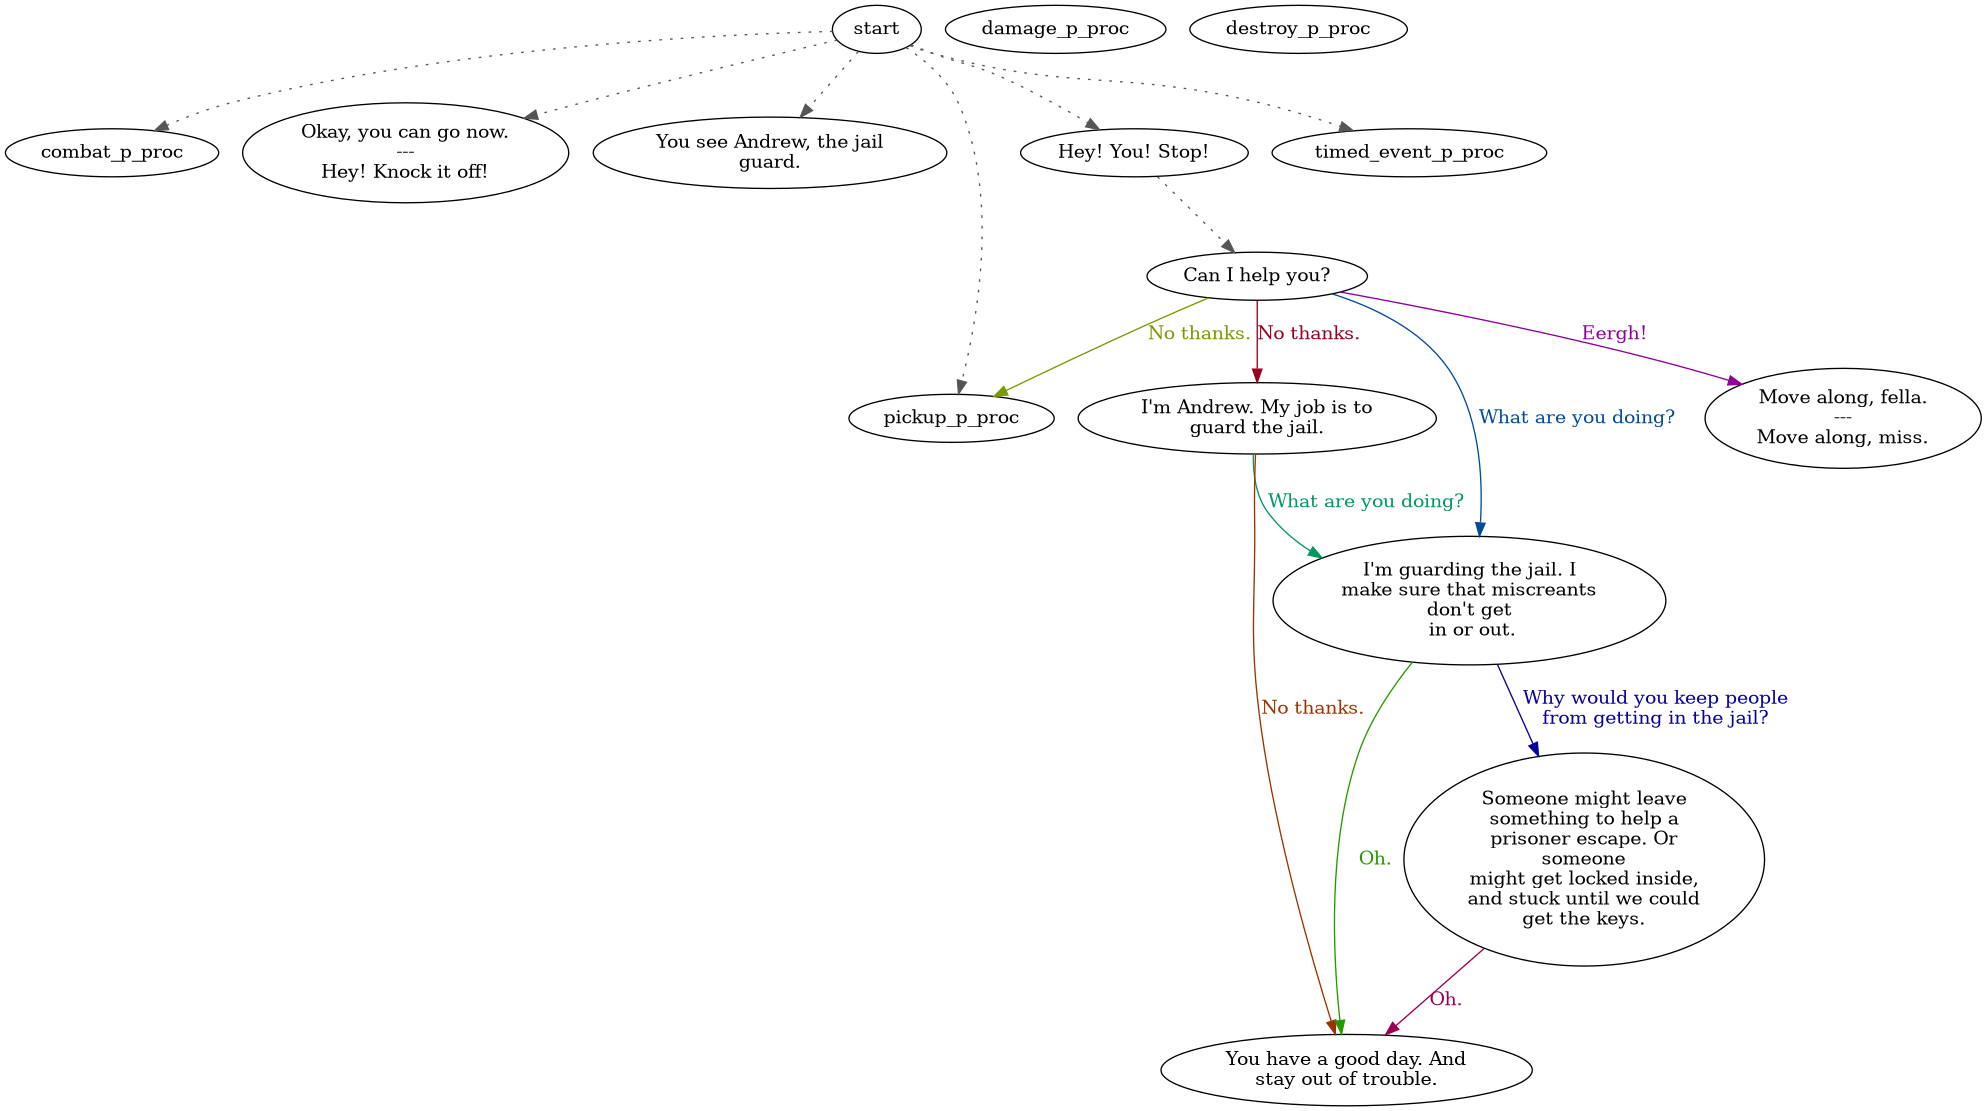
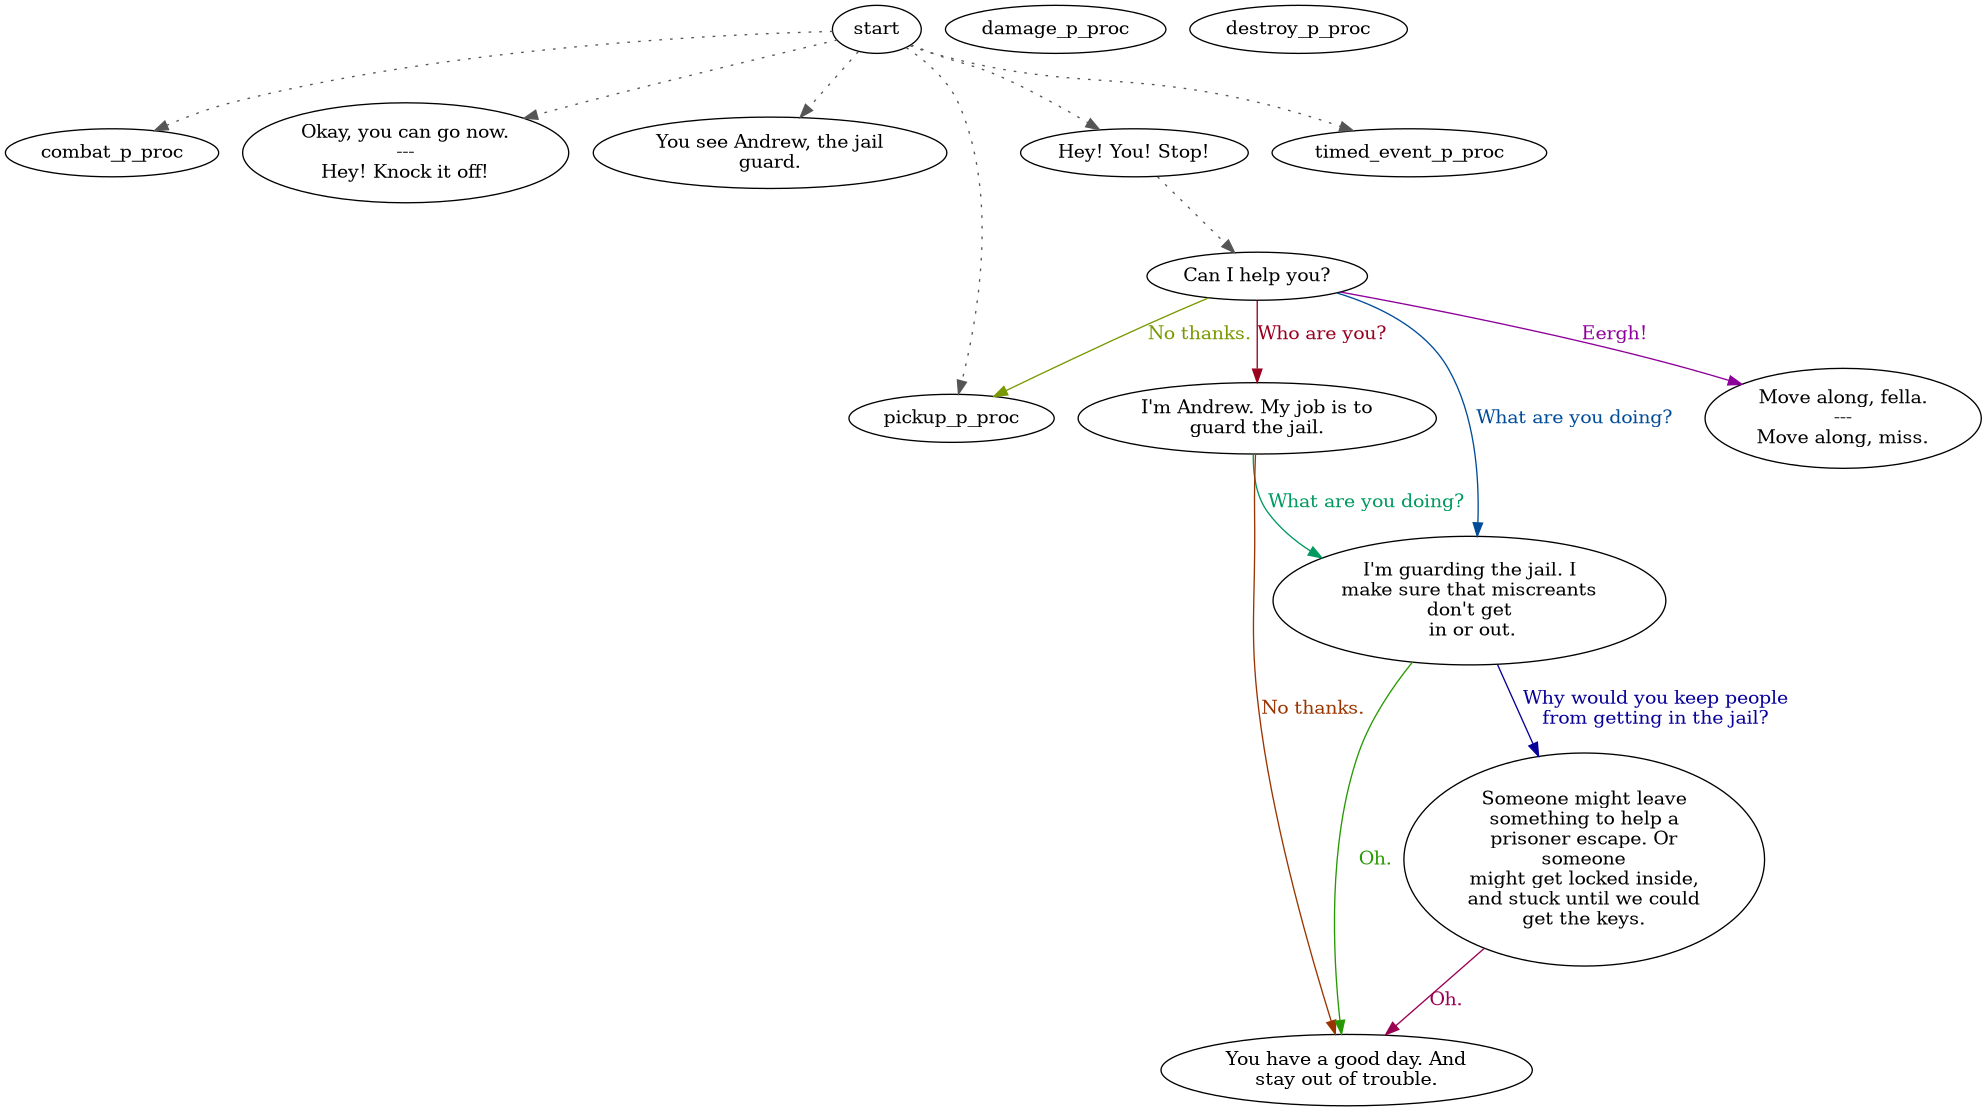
edge "Can I help you?" -> "I'm Andrew. My job is to guard the jail.": label "No thanks." -> "Who are you?"
